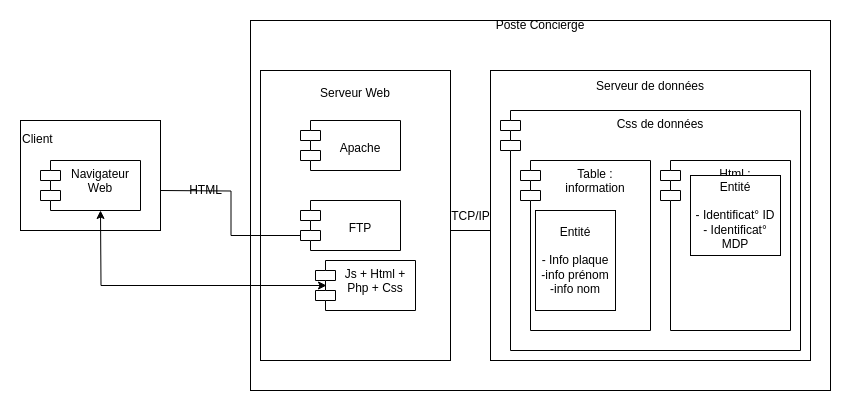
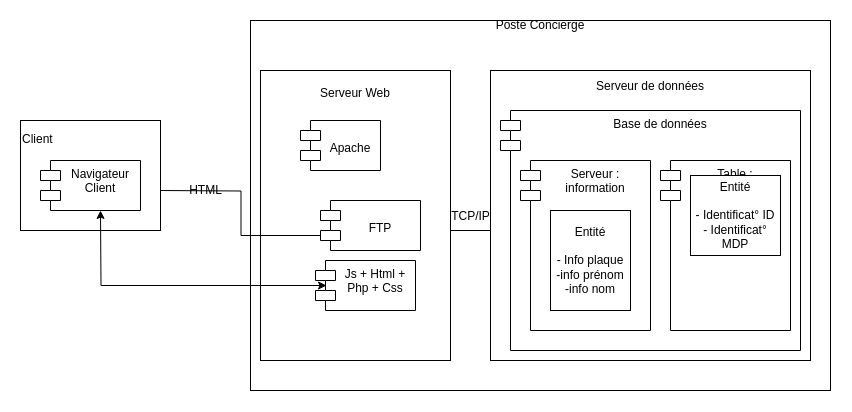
node "Css de données": label "Css de données" -> "Base de données"
node "Apache": size 100x50 -> 80x50
node "Navigateur Web": label "Navigateur Web" -> "Navigateur Client"
node "Table : information": label "Table : information" -> "Serveur : information"
node "Html : Identification": label "Html : Identification" -> "Table : Identification"
node "FTP": moved (351, 226) -> (371, 226)
node "Entité - Info plaque -info prénom -info nom": moved (576, 261) -> (591, 261)
